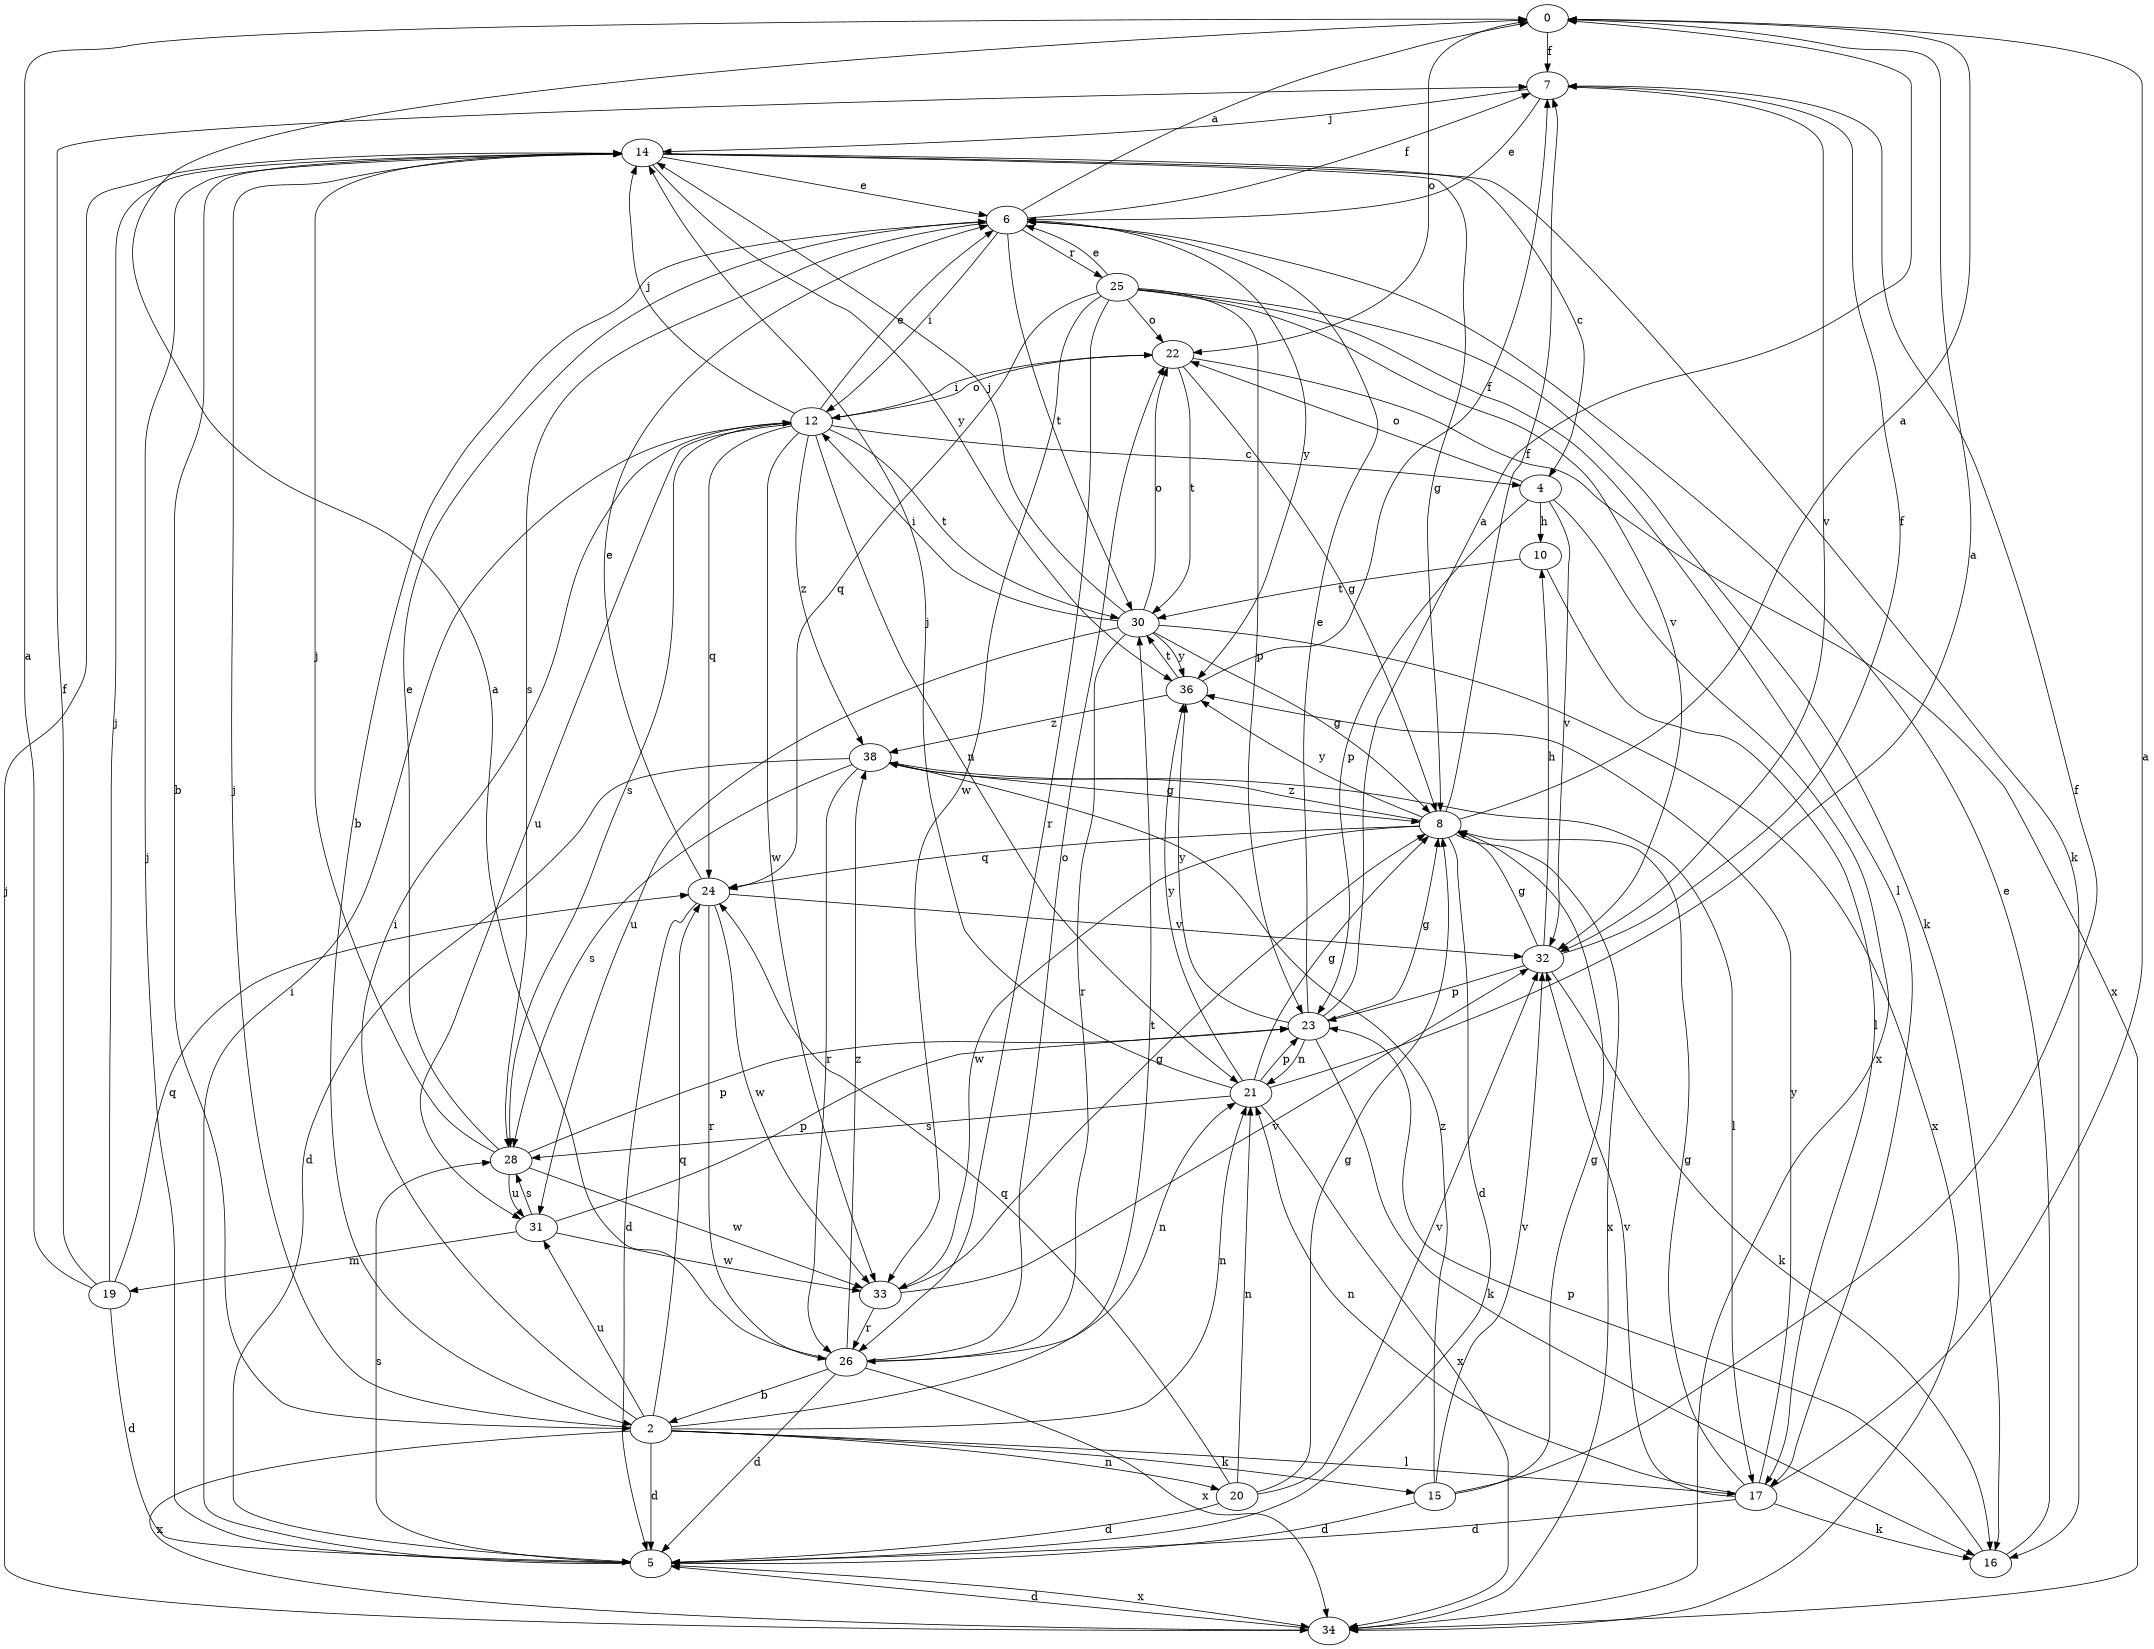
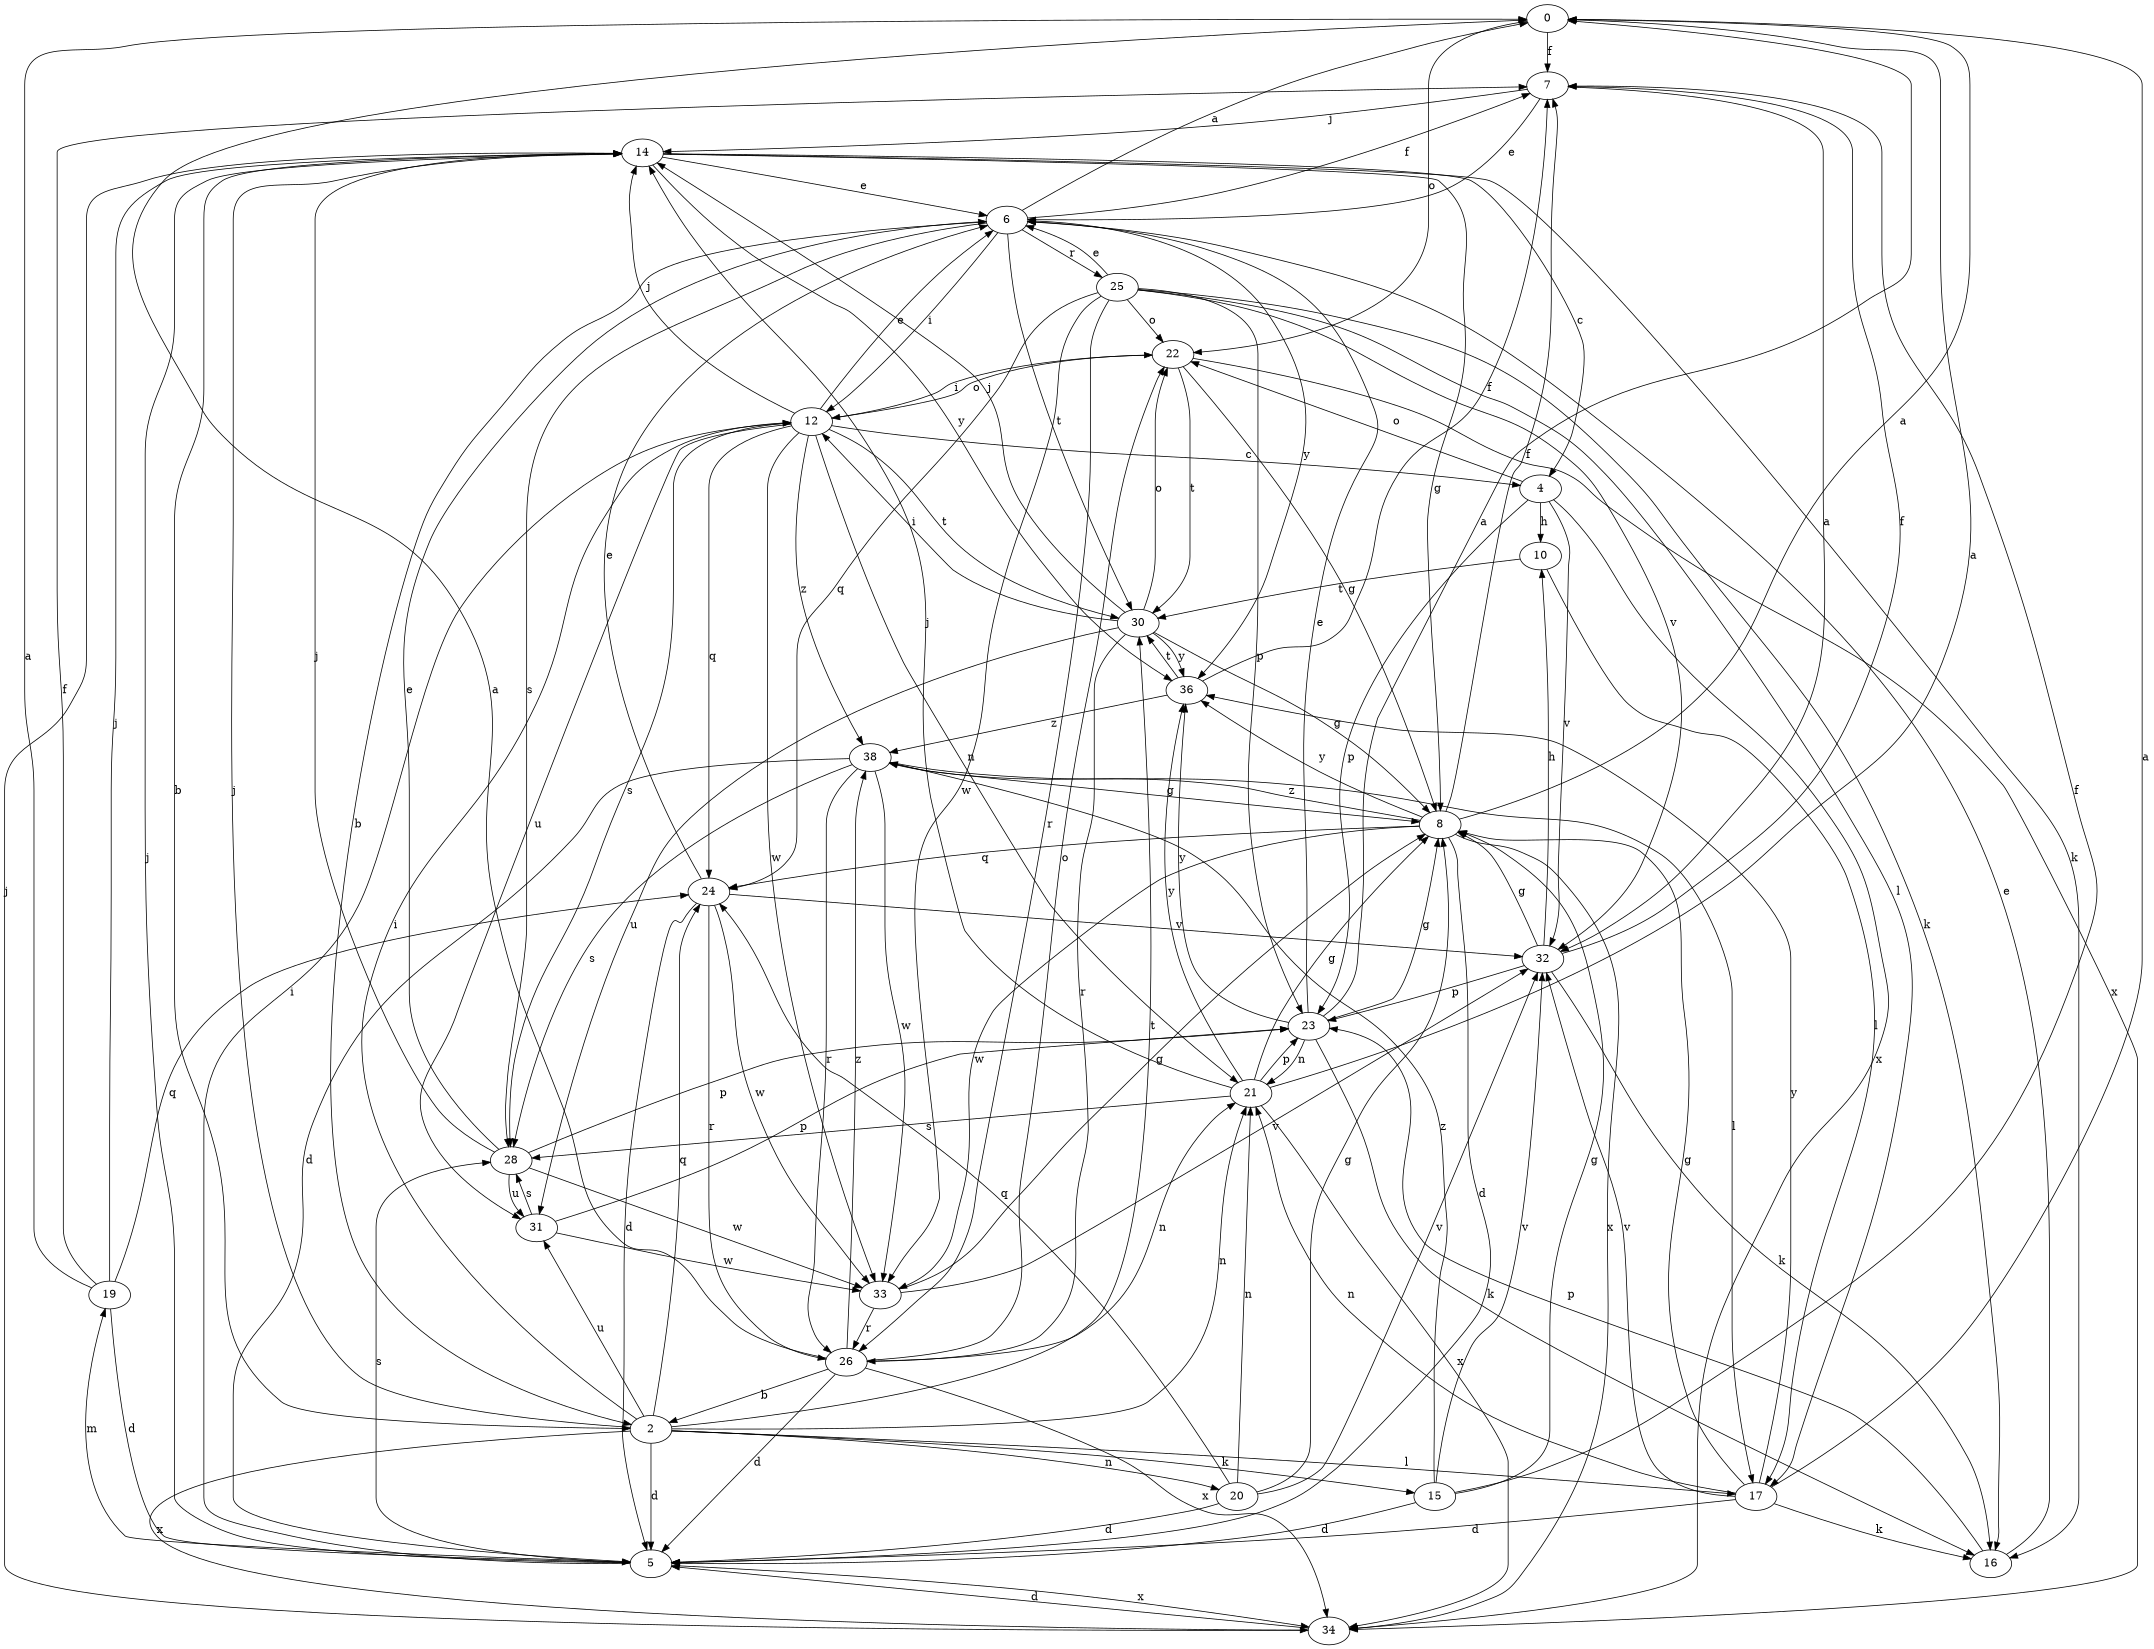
edge "7" -> "32": label "v" -> "a"
edge "38" -> "33": added, label "w"
edge "30" -> "34": removed, label "x"
edge "31" -> "19": now "5" -> "19"
